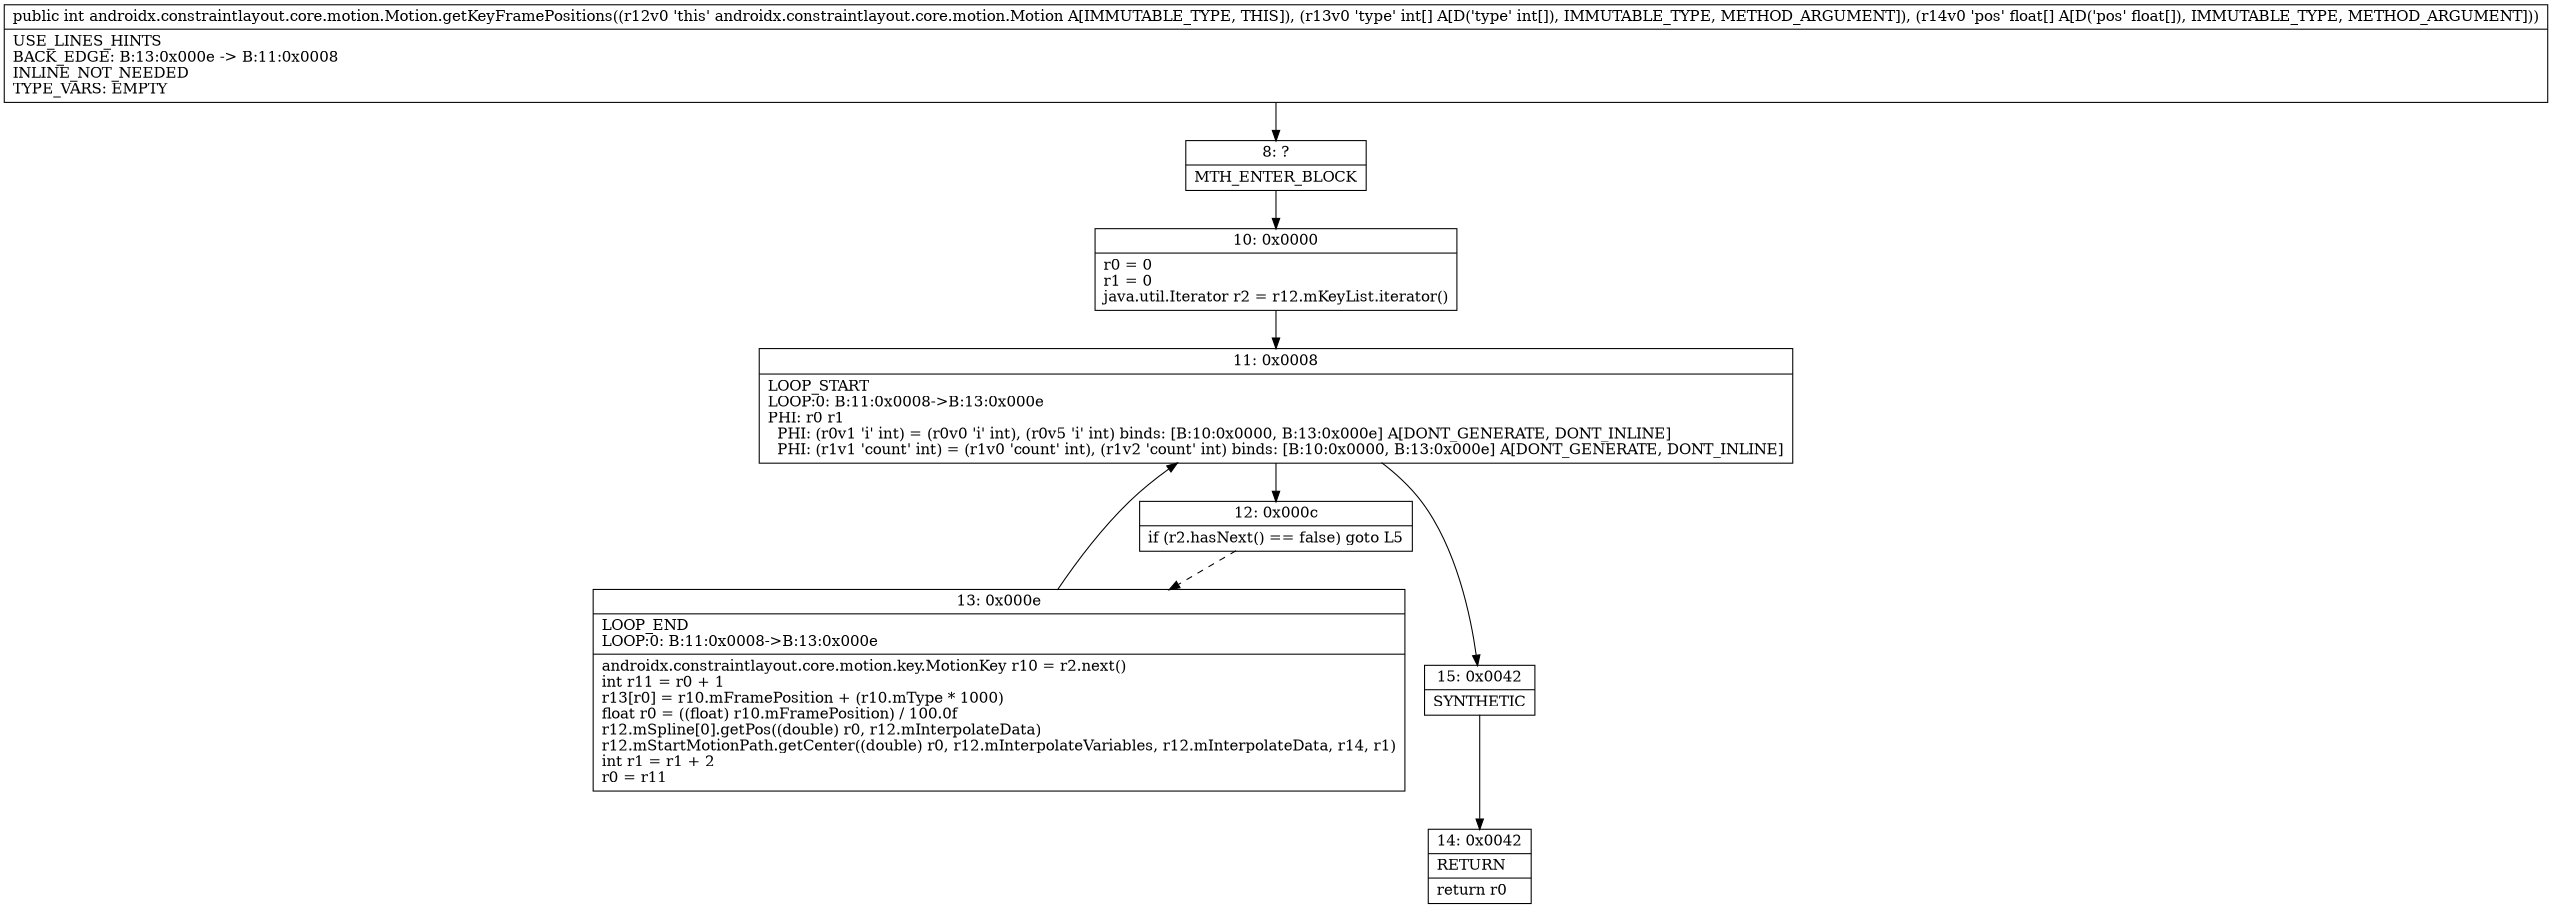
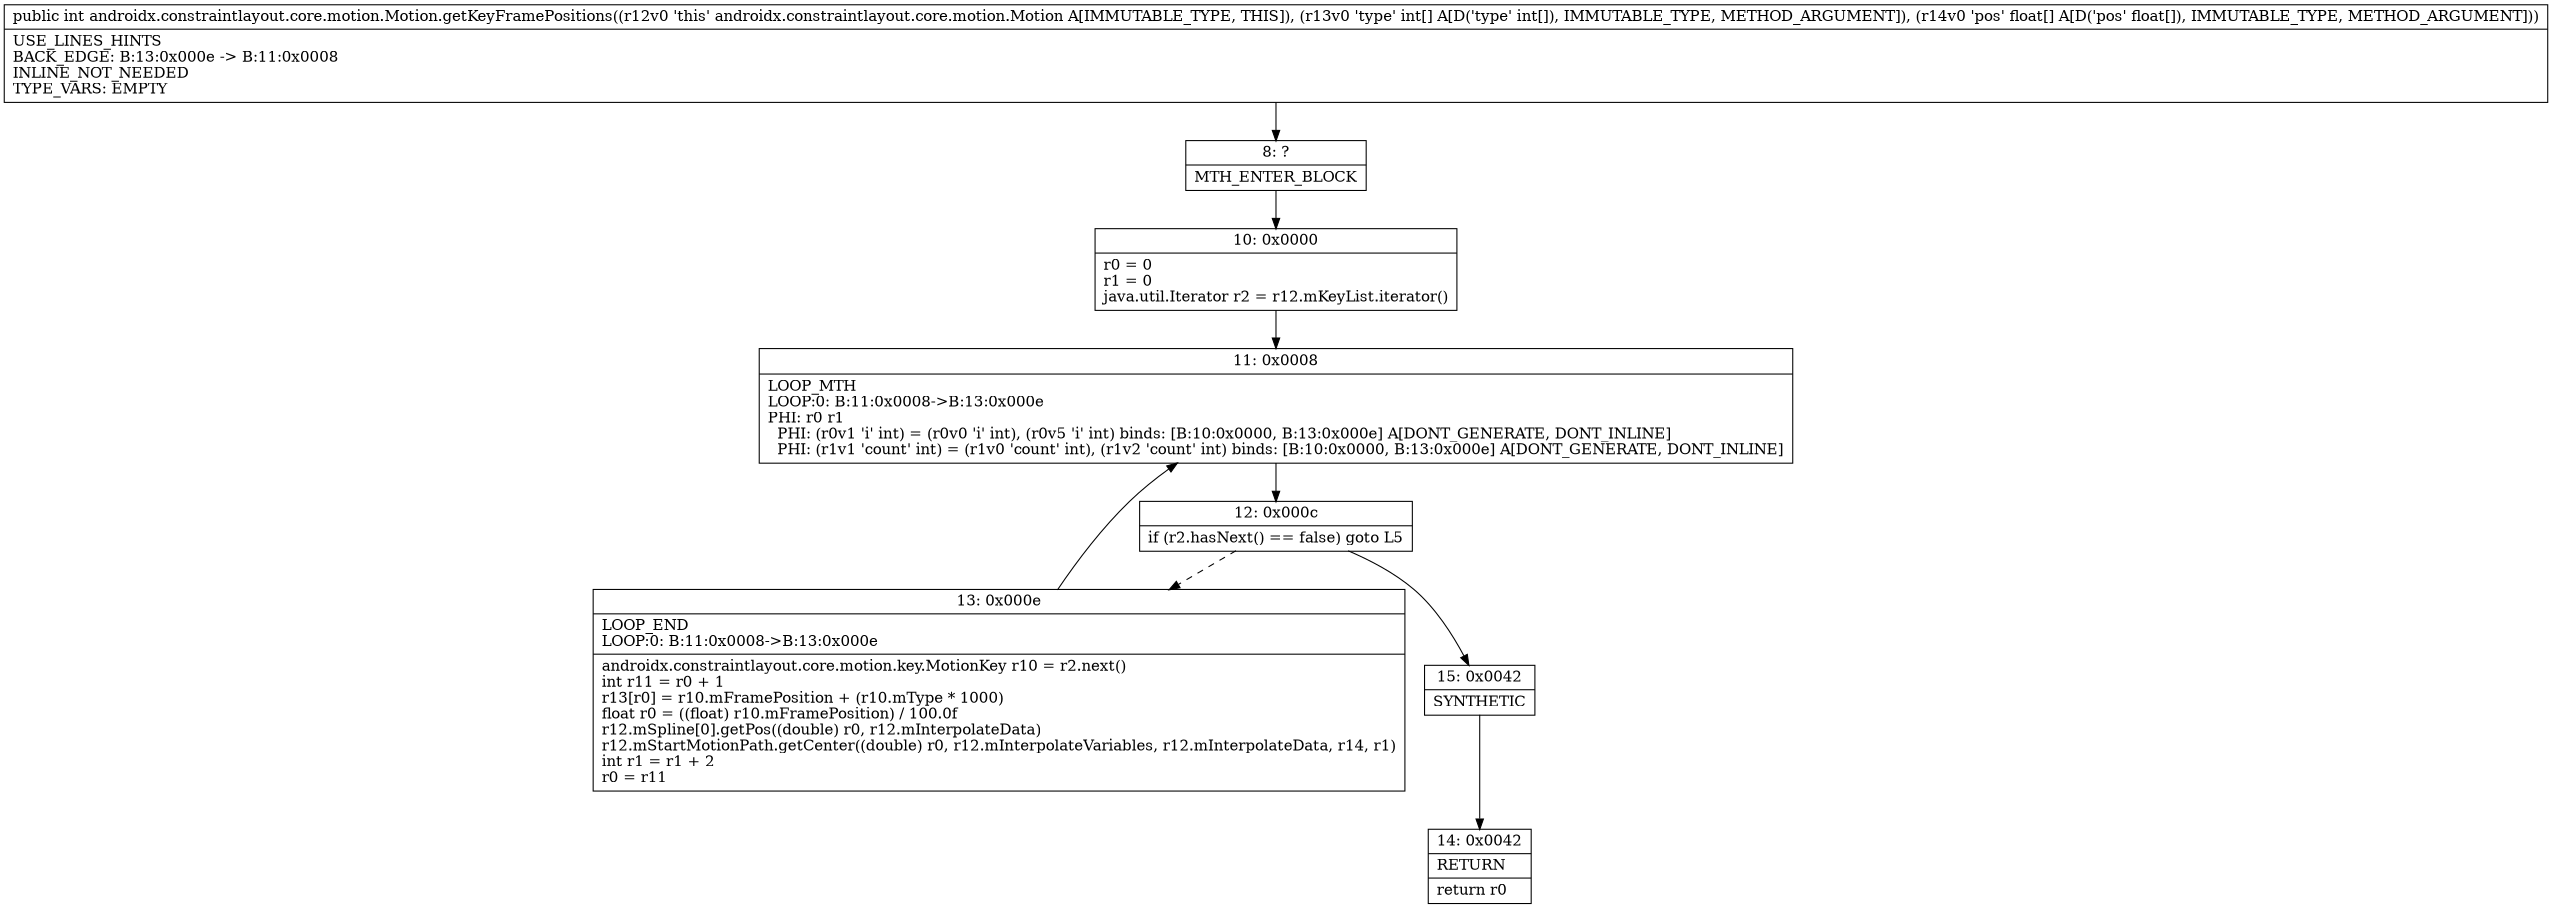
node "11: 0x0008": text "LOOP_START" -> "LOOP_MTH"
edge "11: 0x0008" -> "15: 0x0042": now "12: 0x000c" -> "15: 0x0042"
